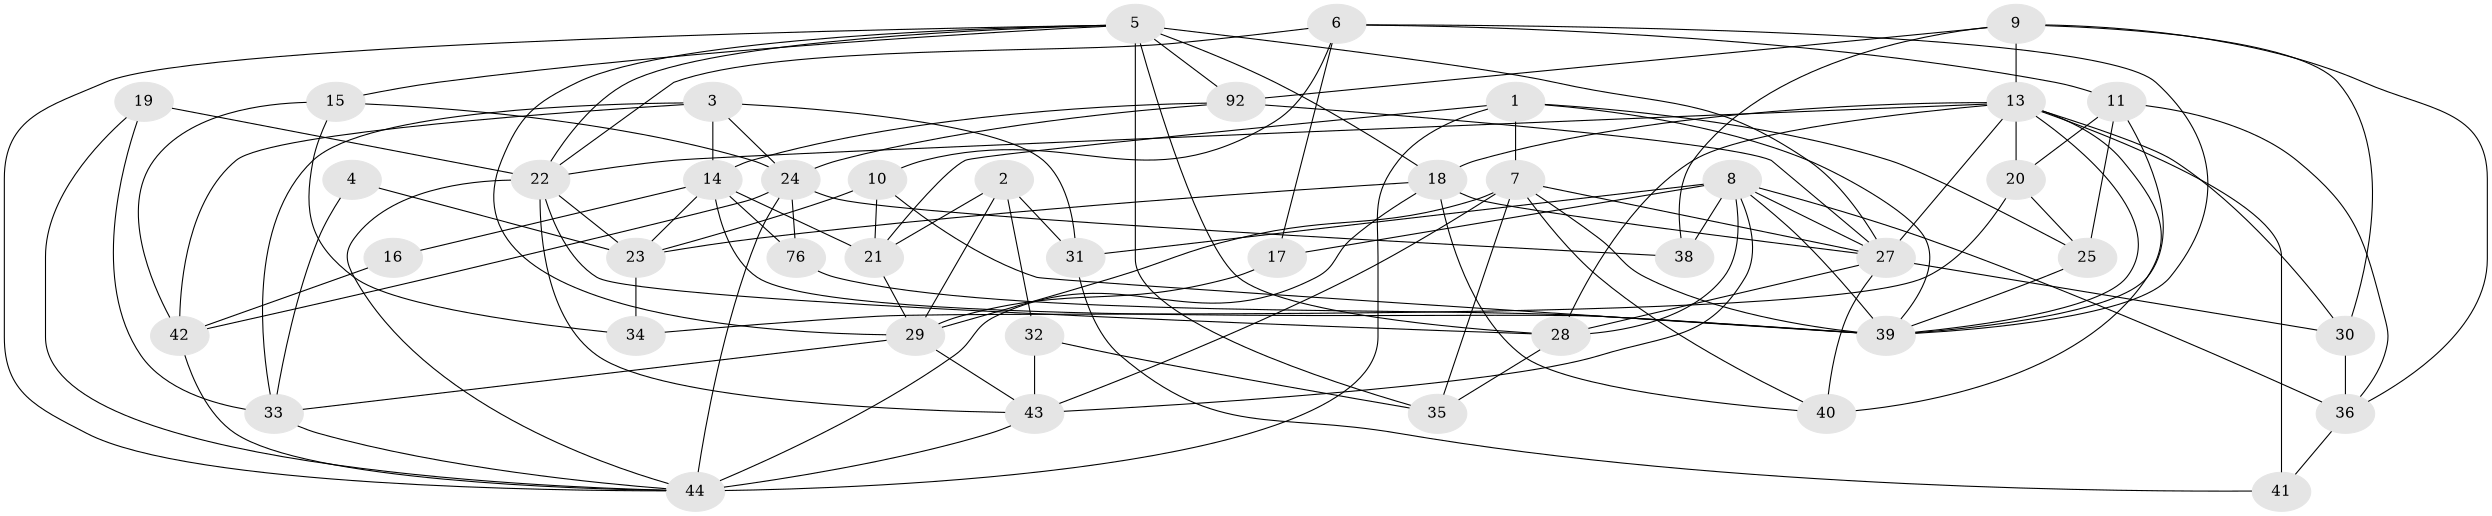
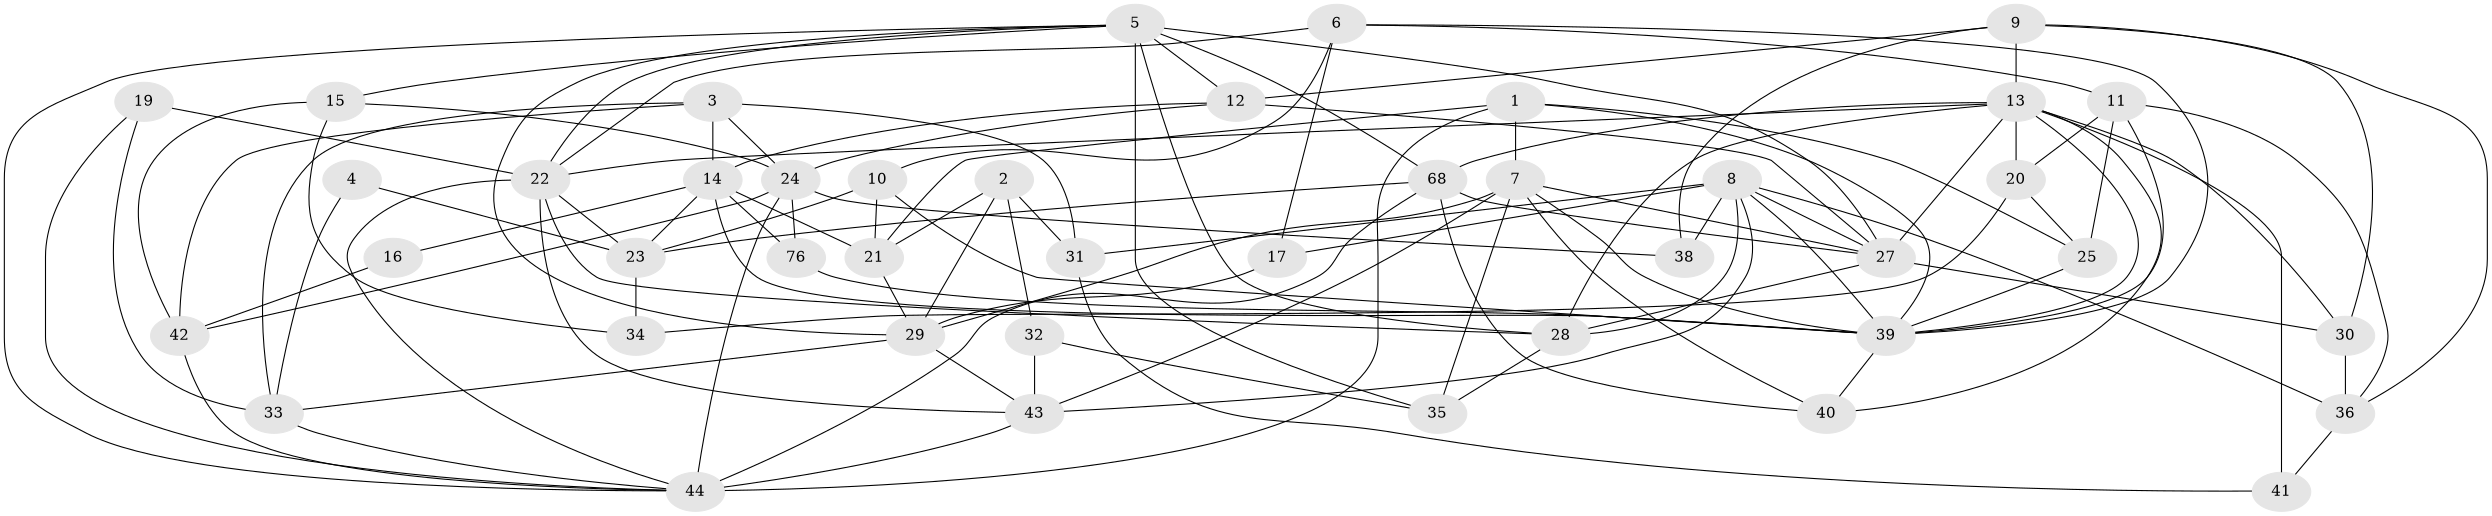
node "92": label "92" -> "12"
node "18": label "18" -> "68"
edge "27" -- "40": now "39" -- "40"
